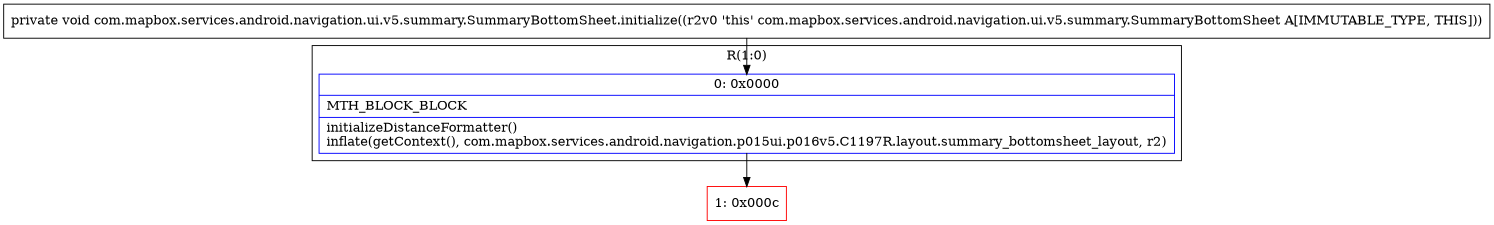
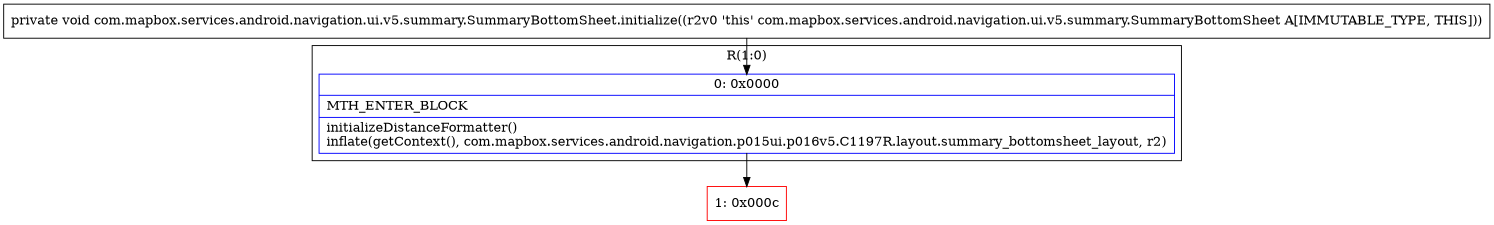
node "0: 0x0000": text "MTH_BLOCK_BLOCK" -> "MTH_ENTER_BLOCK"
